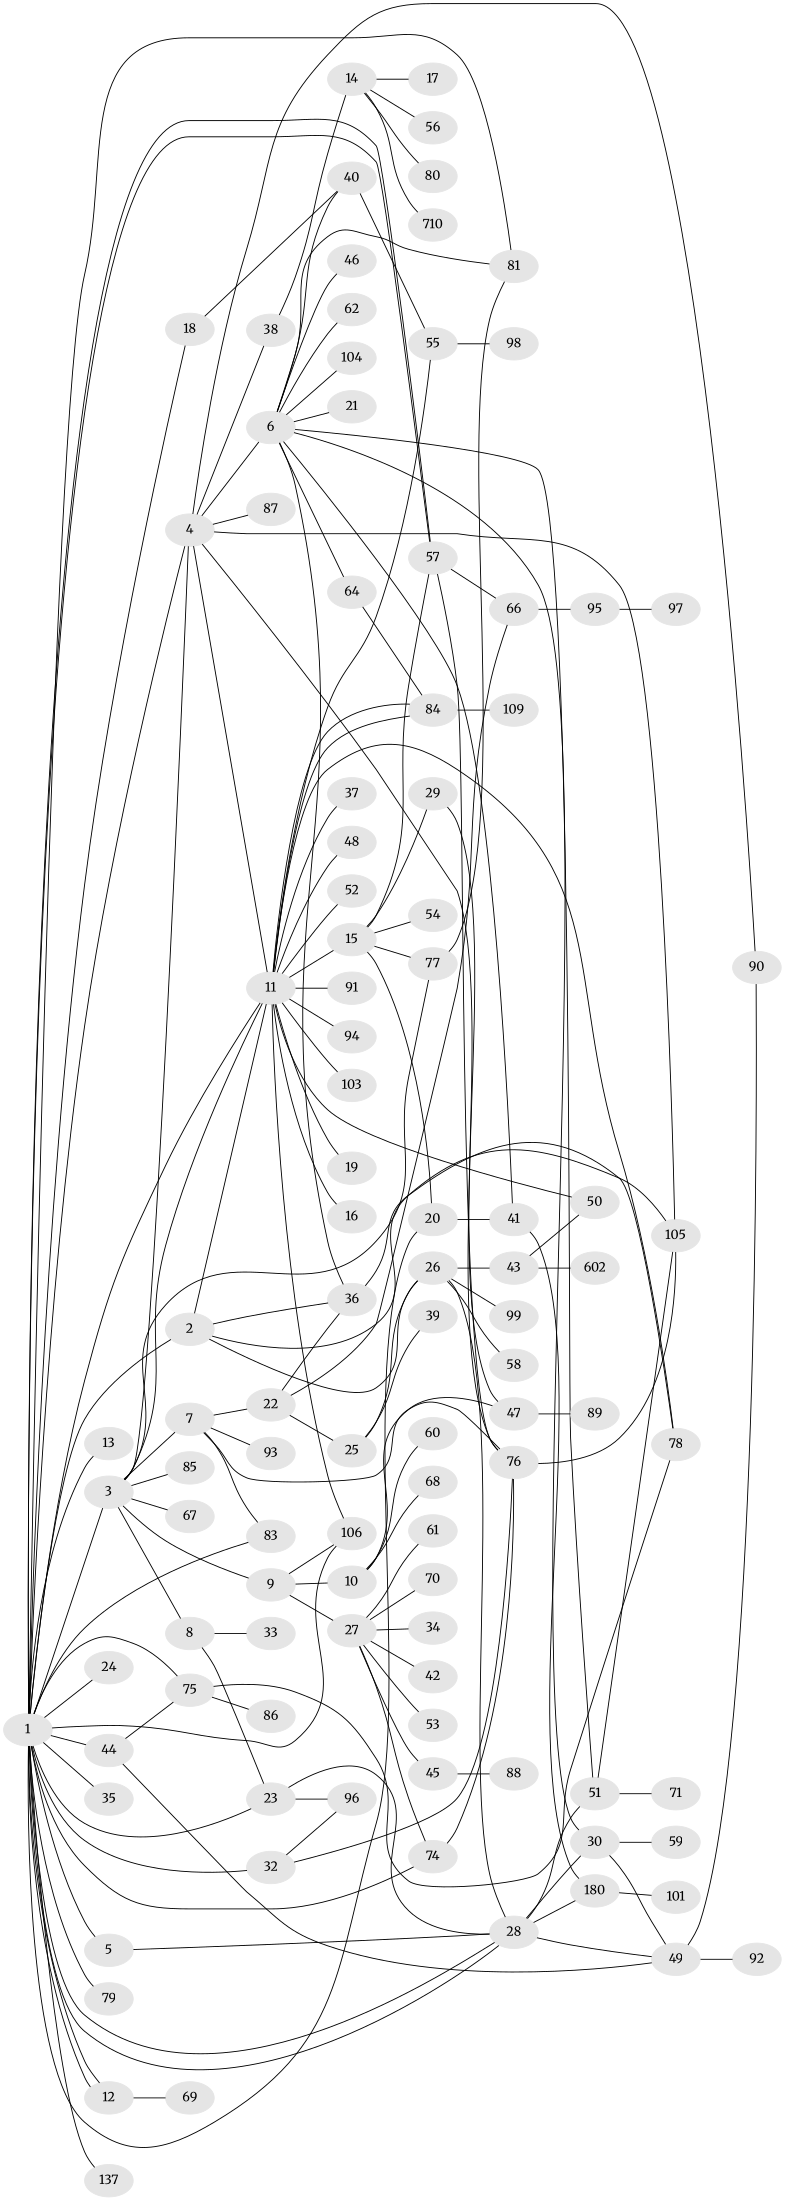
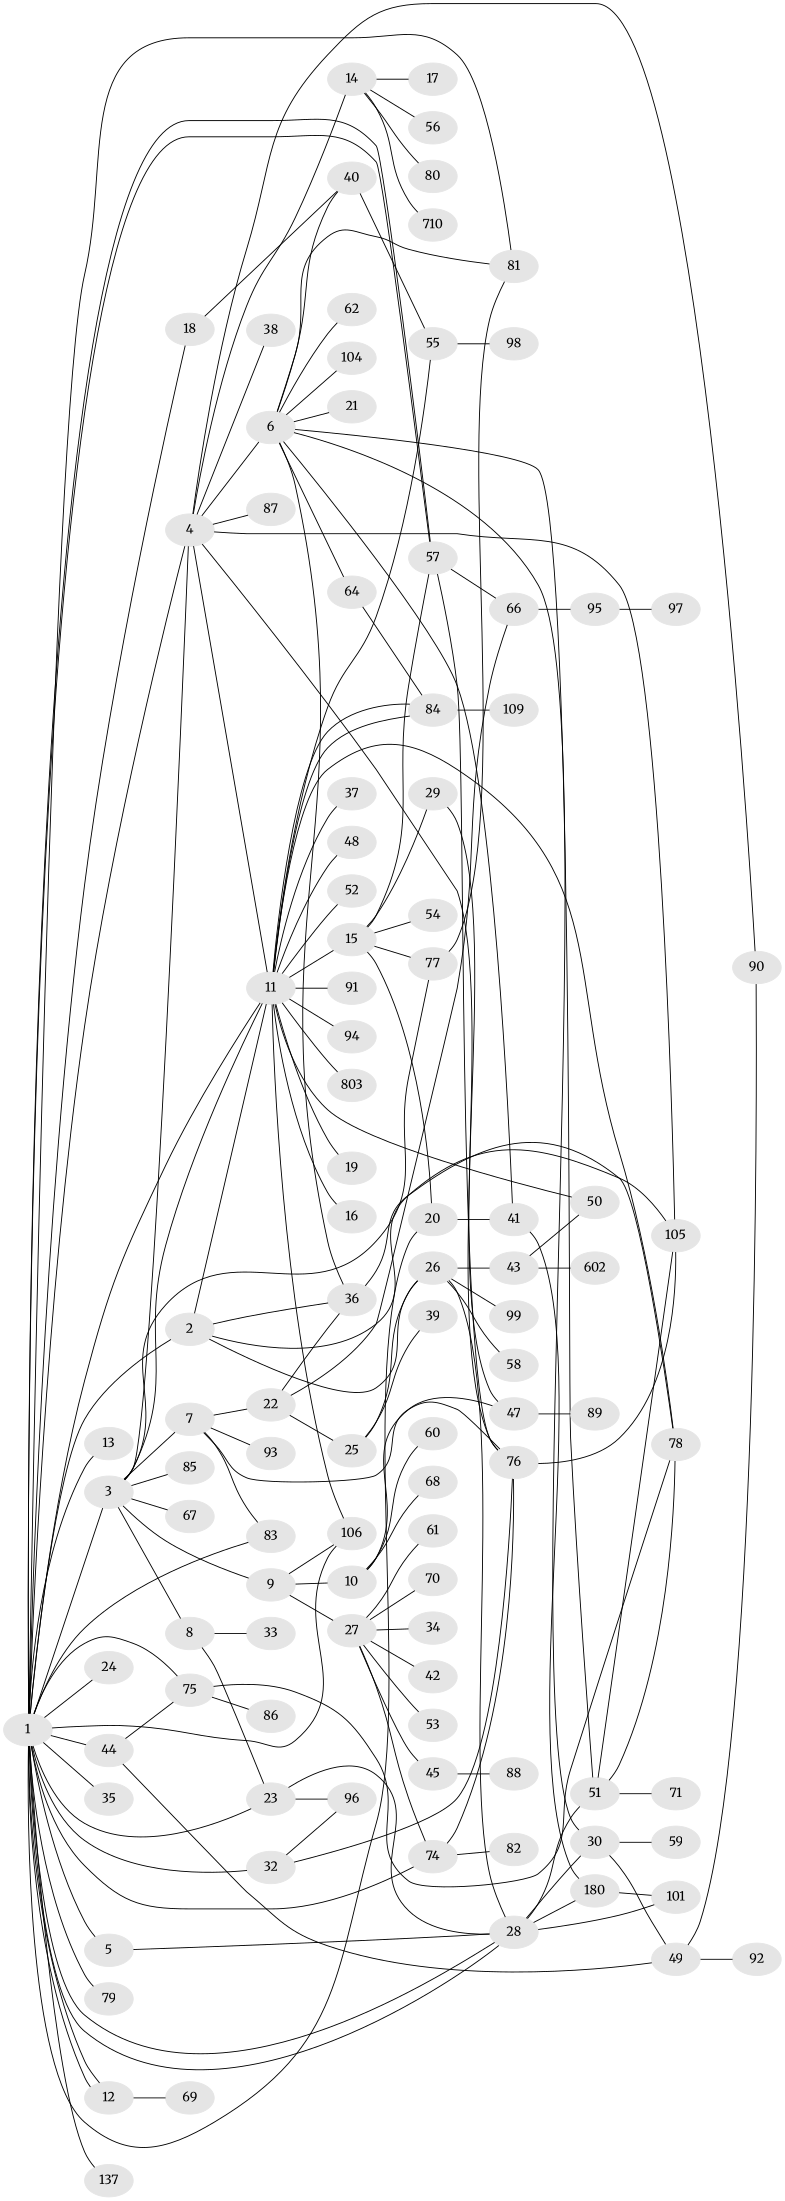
edge "14" -- "38": now "14" -- "4"
node "46": removed
node "103": label "103" -> "803"
edge "78" -- "51": added
node "82": added
edge "28" -- "49": now "28" -- "101"
